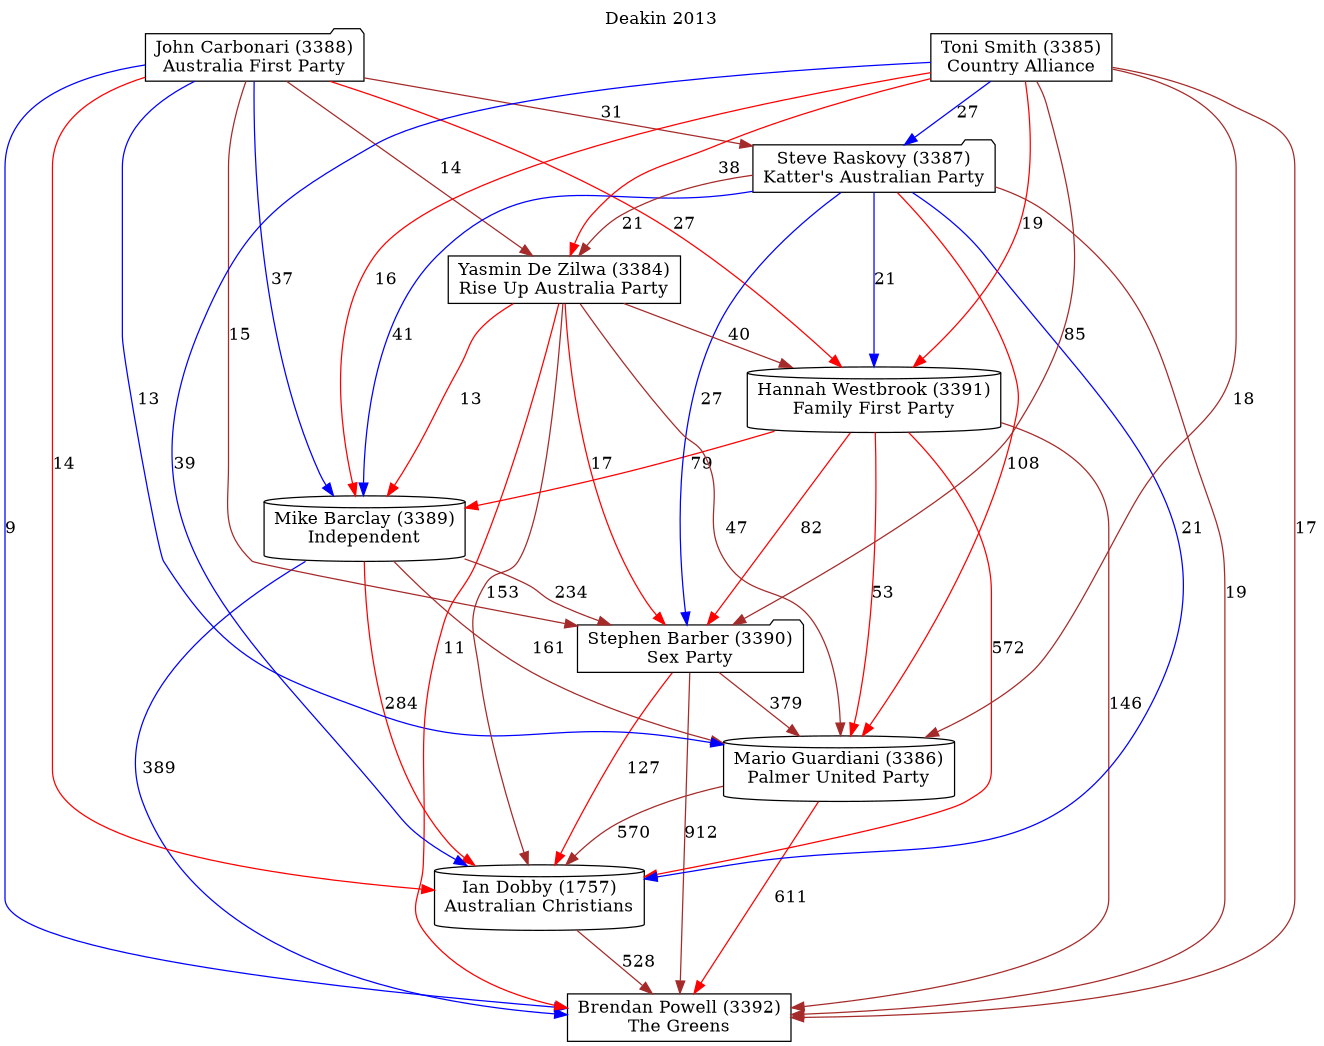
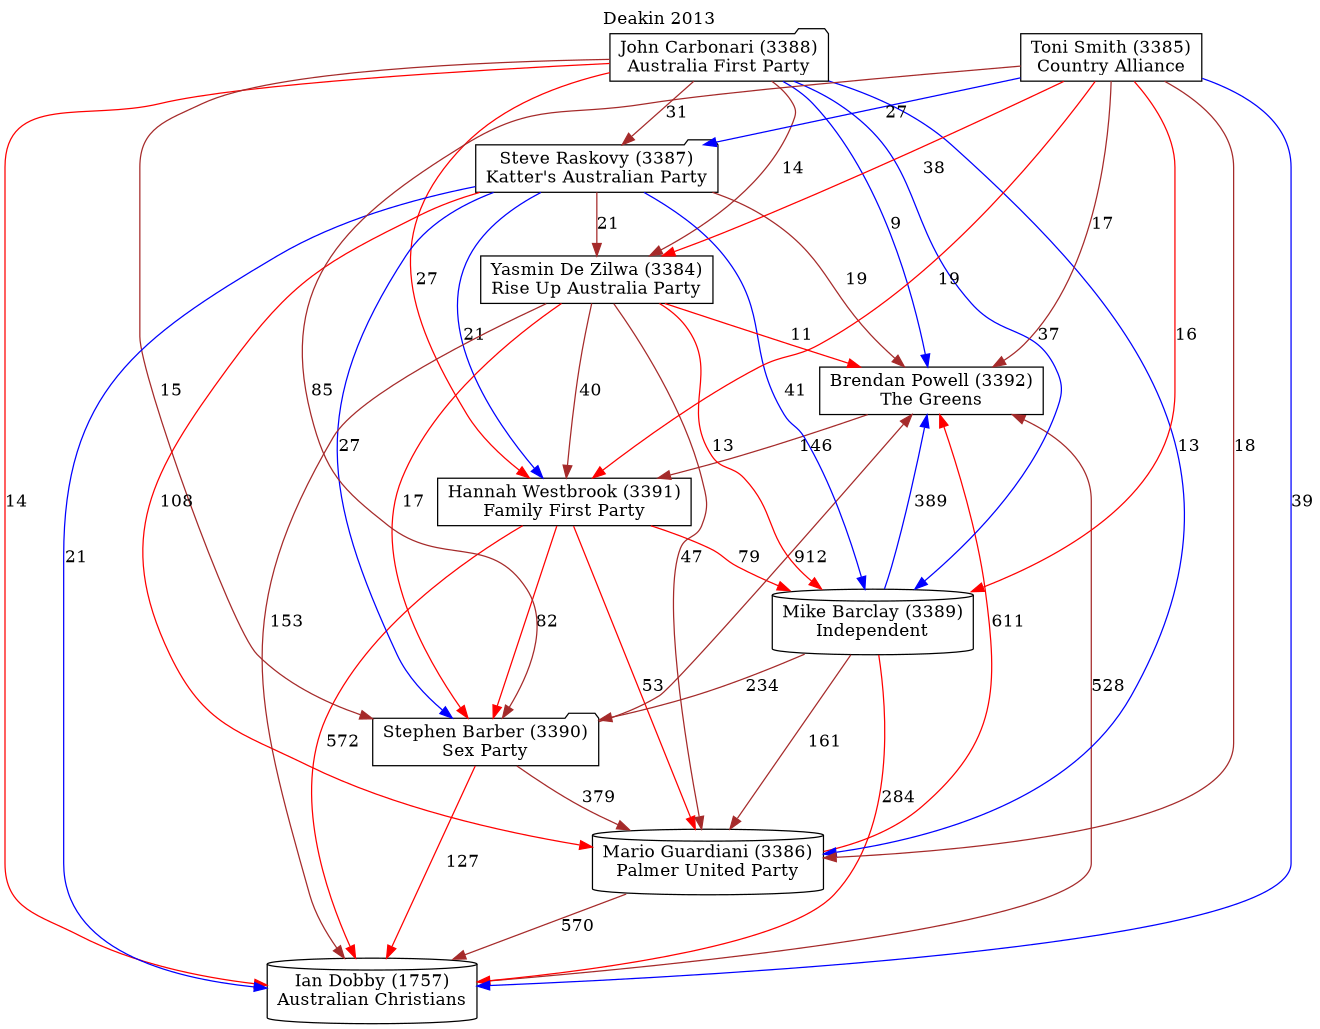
node "Hannah Westbrook (3391) Family First Party": shape cylinder -> box
edge "Hannah Westbrook (3391) Family First Party" -> "Brendan Powell (3392) The Greens": reversed
